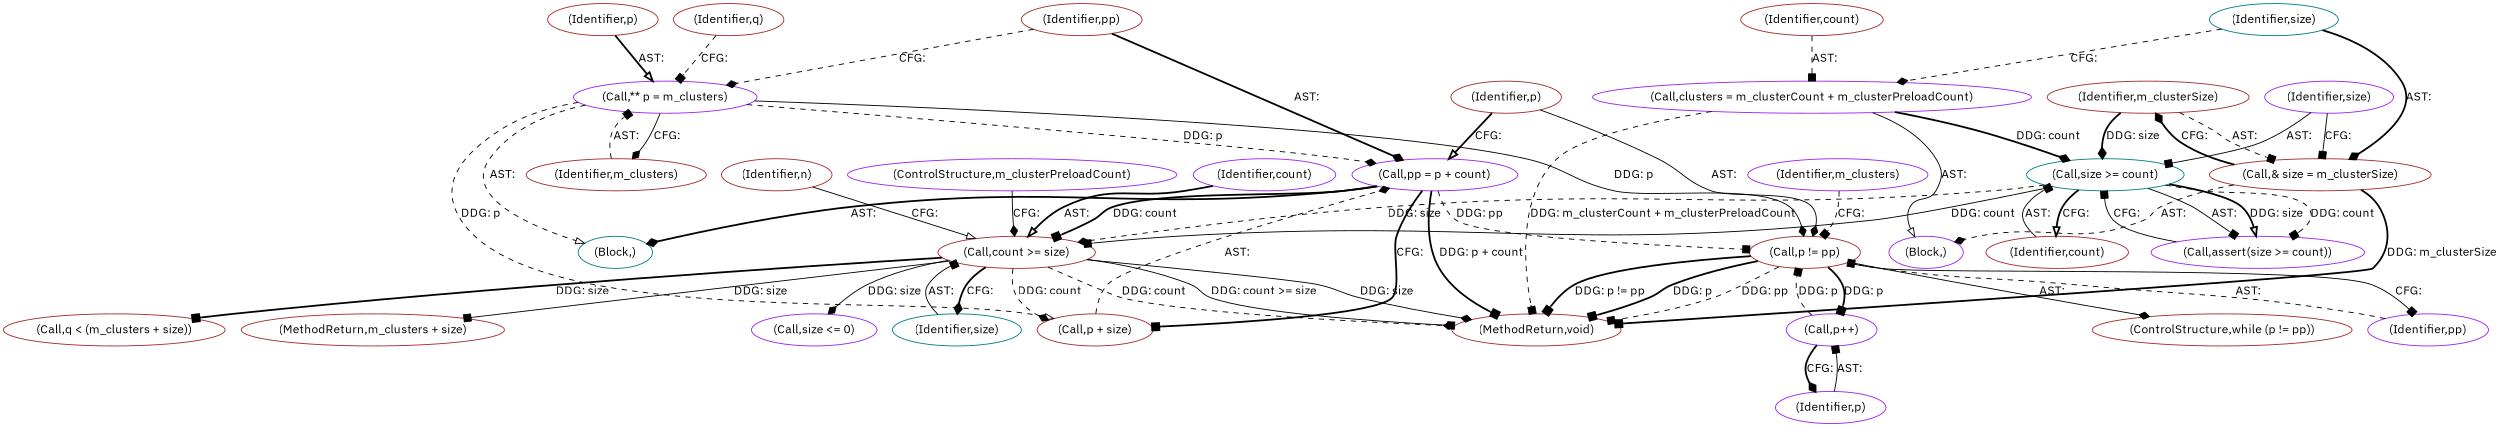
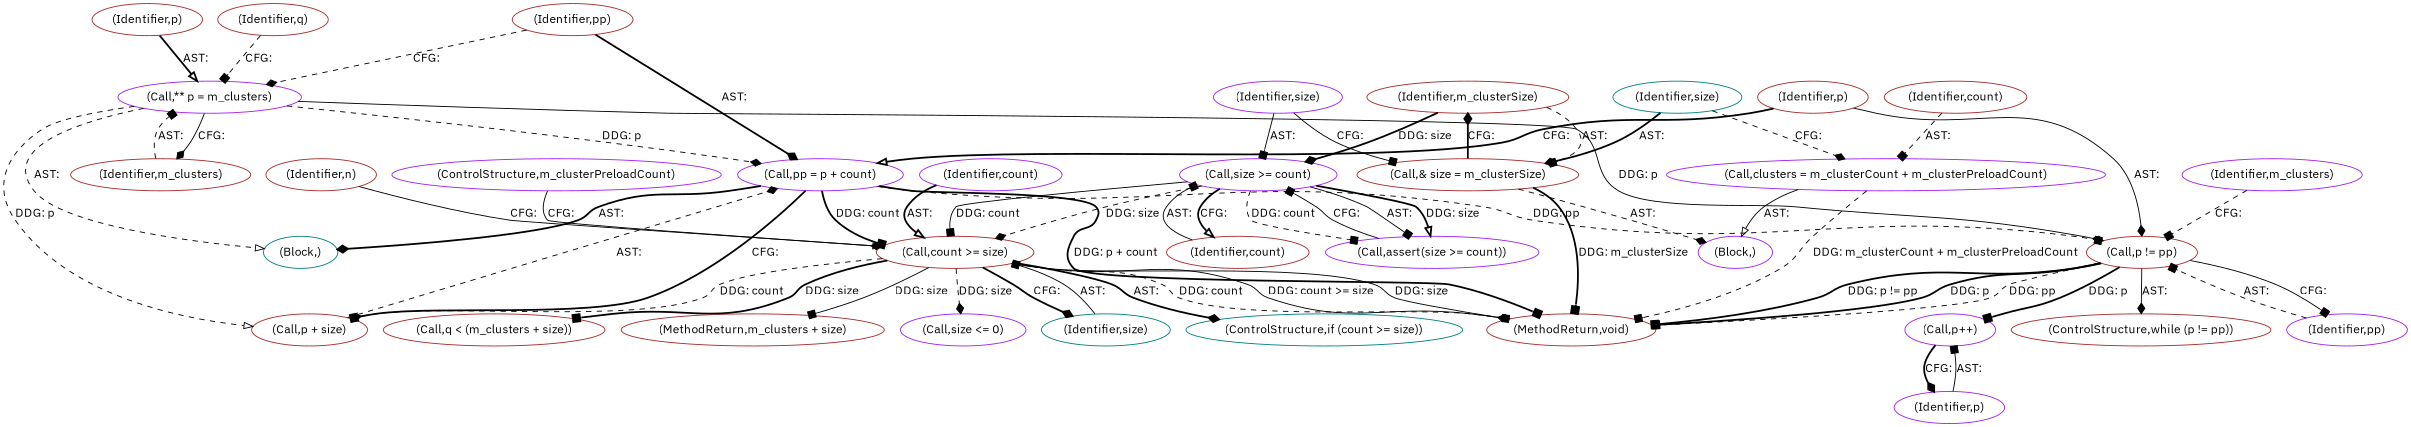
edge "(Call,clusters = m_clusterCount + m_clusterPreloadCount)" -> "(Call,size >= count)": removed, label "DDG: count"
node "(Call,size >= count)": color teal -> purple
edge "(Call,count >= size)" -> "(Call,size <= 0)": style solid -> dashed
edge "(Call,p++)" -> "(Call,p != pp)": removed, label "DDG: p"
node "(ControlStructure,if (count >= size))": added
